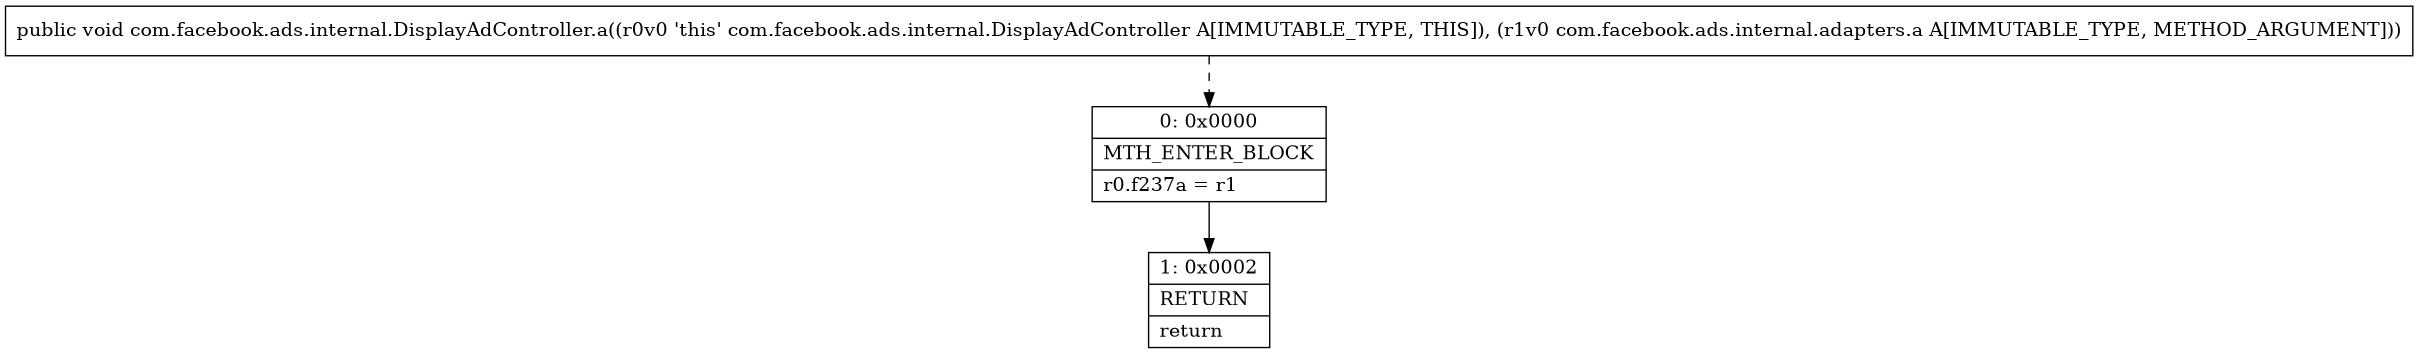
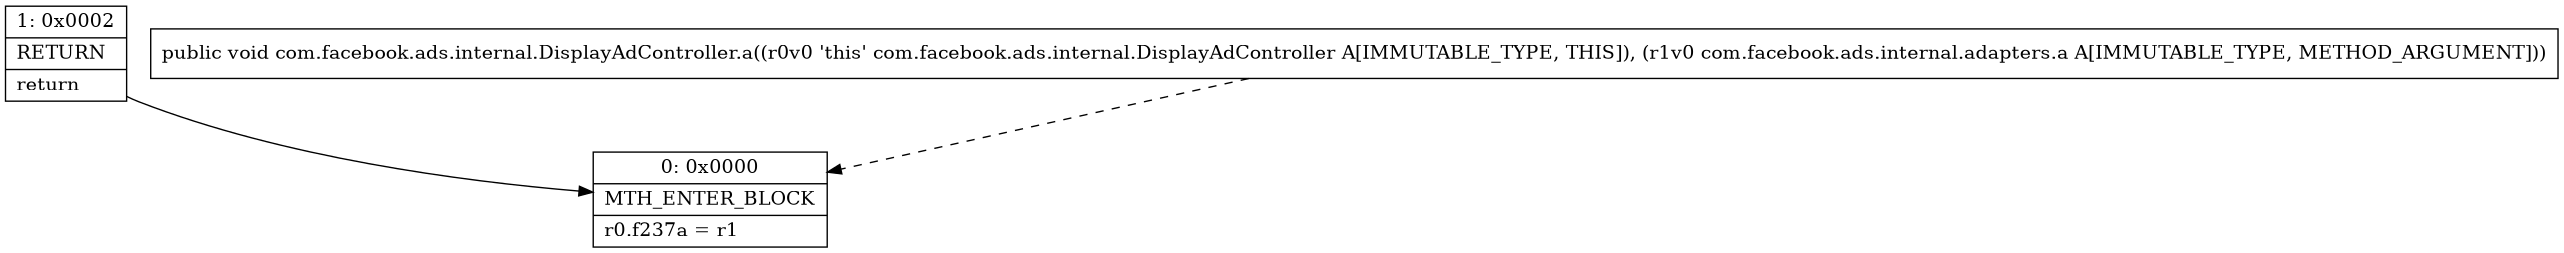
edge "0: 0x0000" -> "1: 0x0002": reversed
